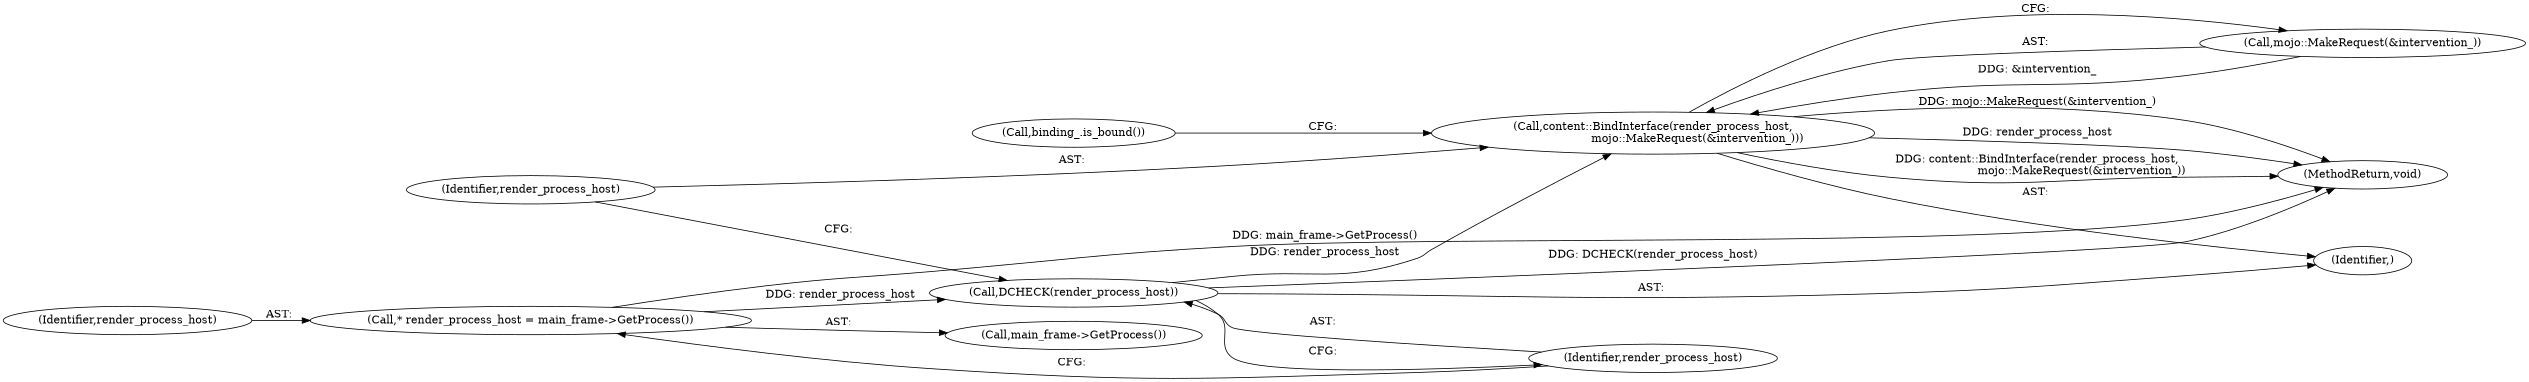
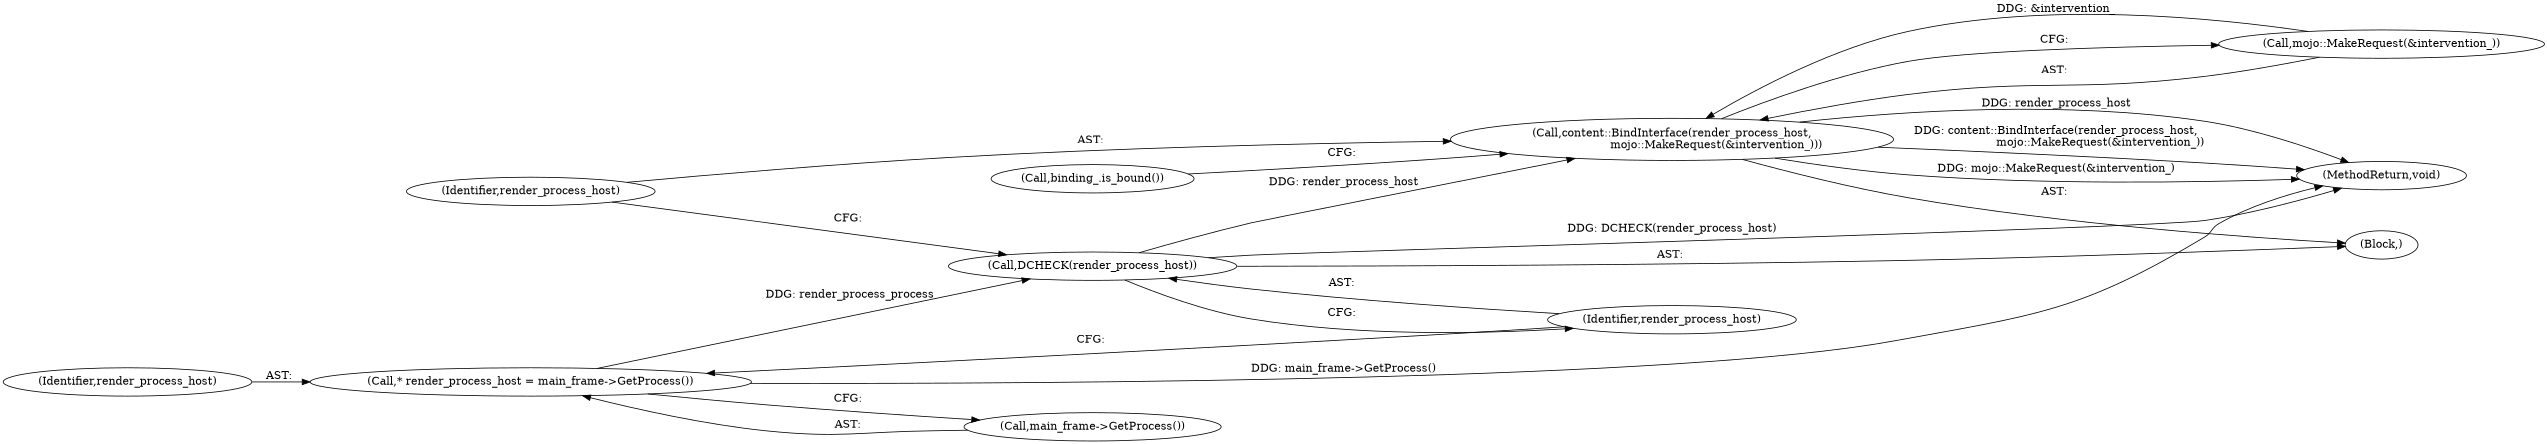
node "(Identifier,)": label "(Identifier,)" -> "(Block,)"
edge "(Call,* render_process_host = main_frame->GetProcess())" -> "(Call,DCHECK(render_process_host))": label "DDG: render_process_host" -> "DDG: render_process_process"
edge "(Call,* render_process_host = main_frame->GetProcess())" -> "(Call,main_frame->GetProcess())": label "AST: " -> "CFG: "
edge "(Call,main_frame->GetProcess())" -> "(Call,* render_process_host = main_frame->GetProcess())": added, label "AST:"
